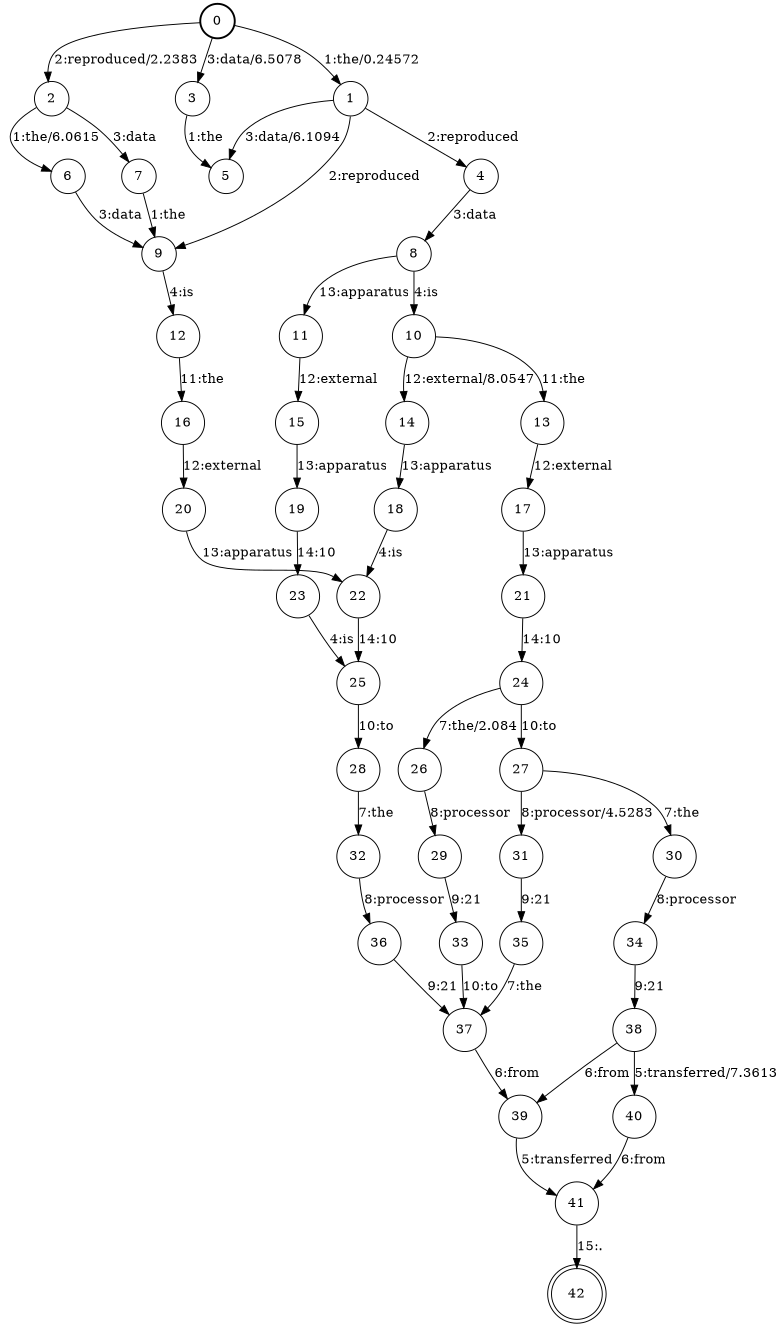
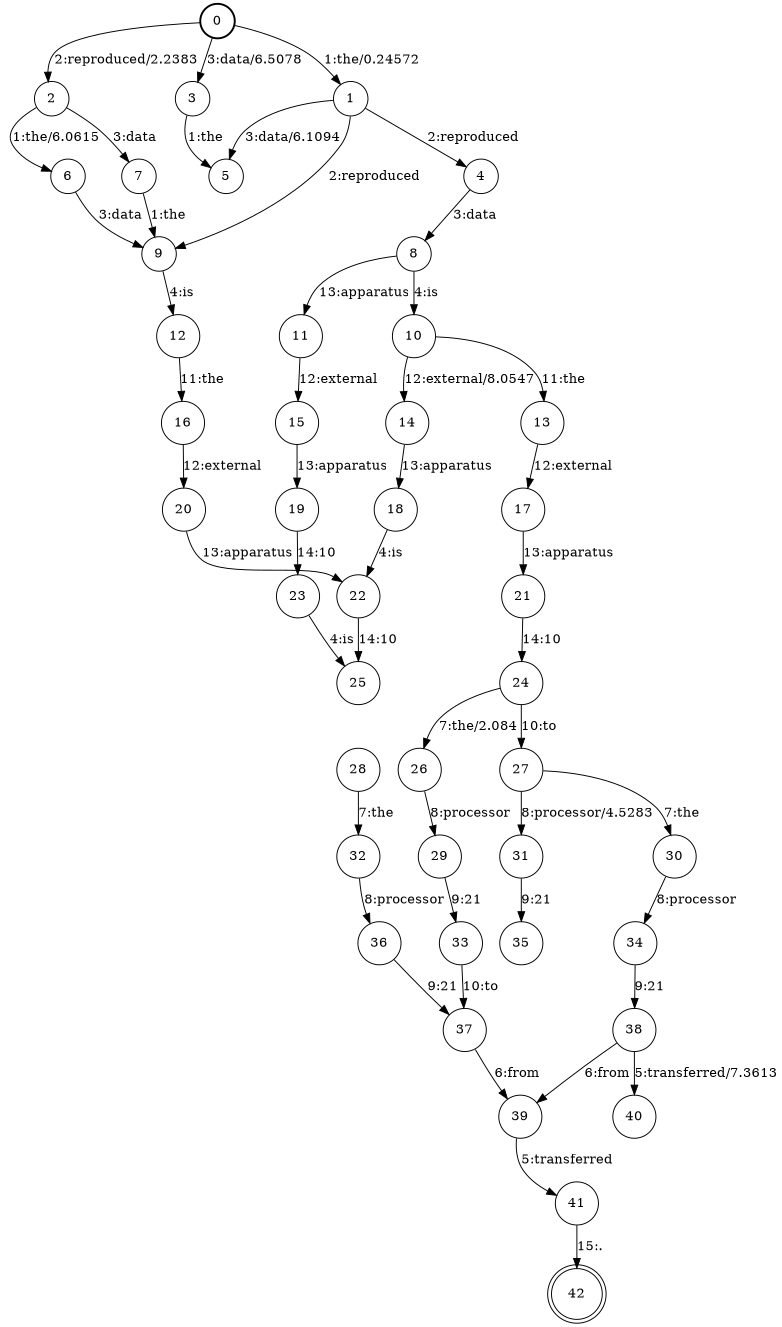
edge "25" -> "28": removed, label "10:to"
edge "35" -> "37": removed, label "7:the"
edge "40" -> "41": removed, label "6:from"
